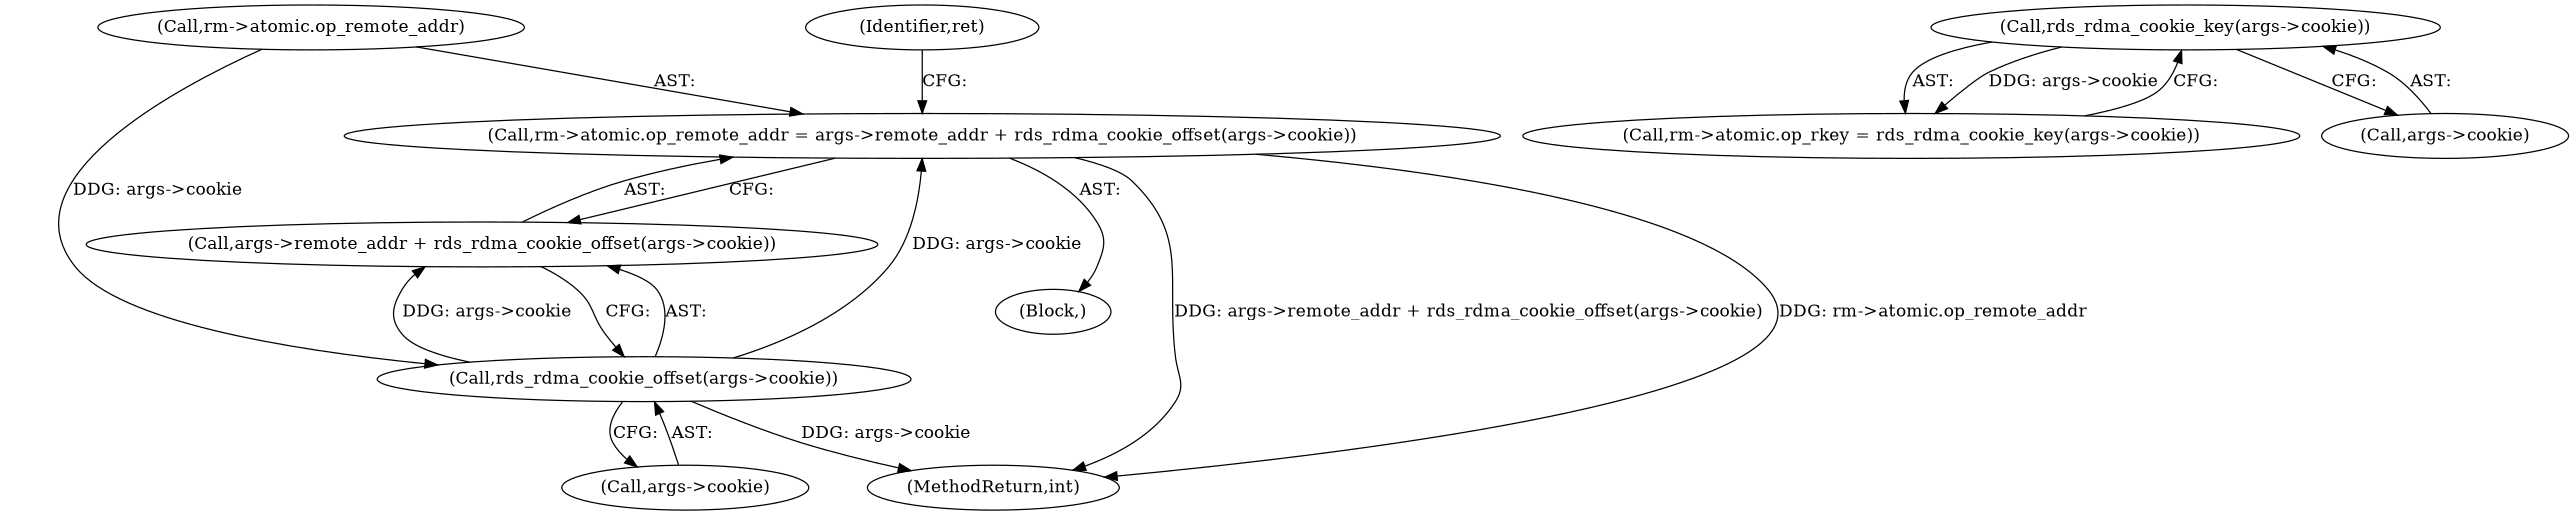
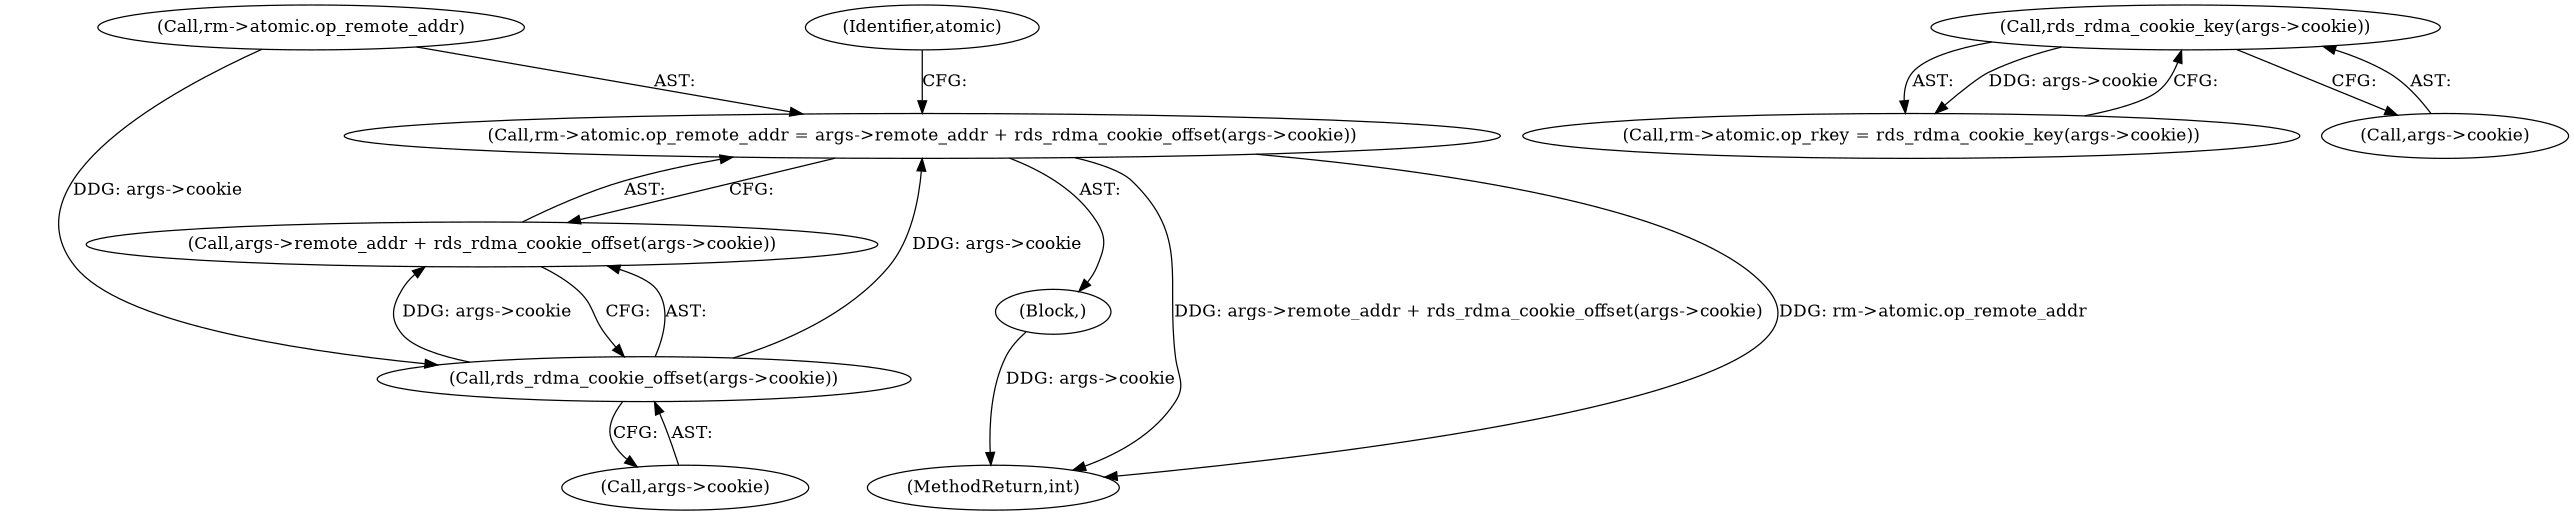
node "(Identifier,ret)": label "(Identifier,ret)" -> "(Identifier,atomic)"
edge "(Call,rds_rdma_cookie_offset(args->cookie))" -> "(MethodReturn,int)": now "(Block,)" -> "(MethodReturn,int)"
